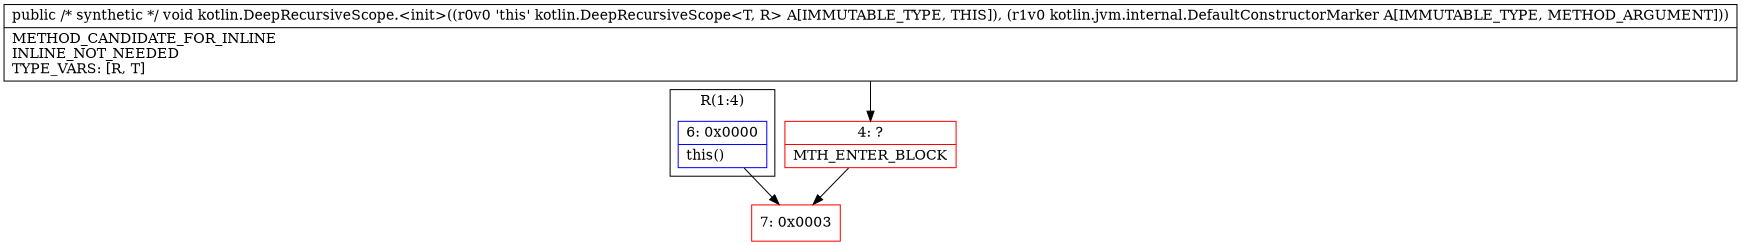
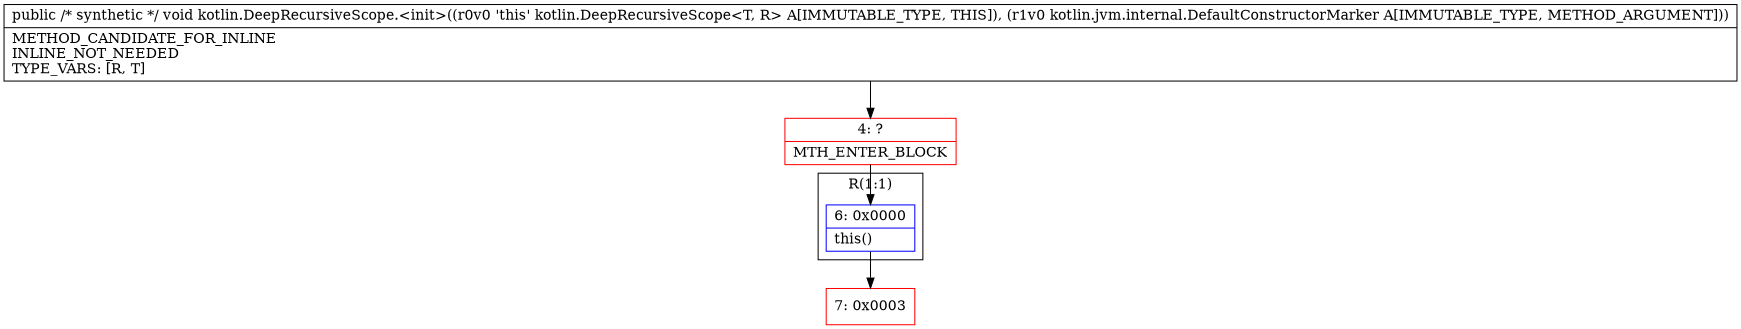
cluster "R(1:4)": label "R(1:4)" -> "R(1:1)"
edge "4: ?" -> "7: 0x0003": now "4: ?" -> "6: 0x0000"
